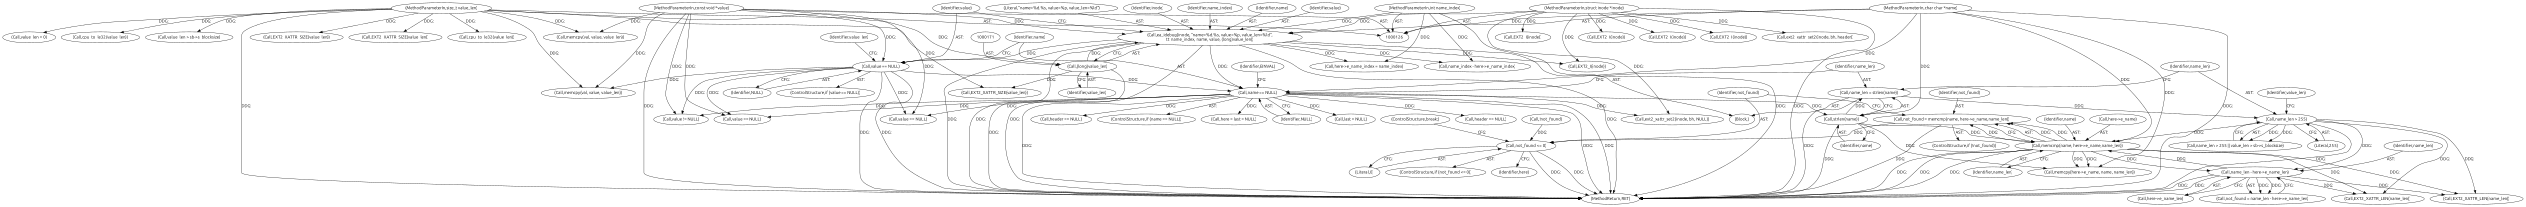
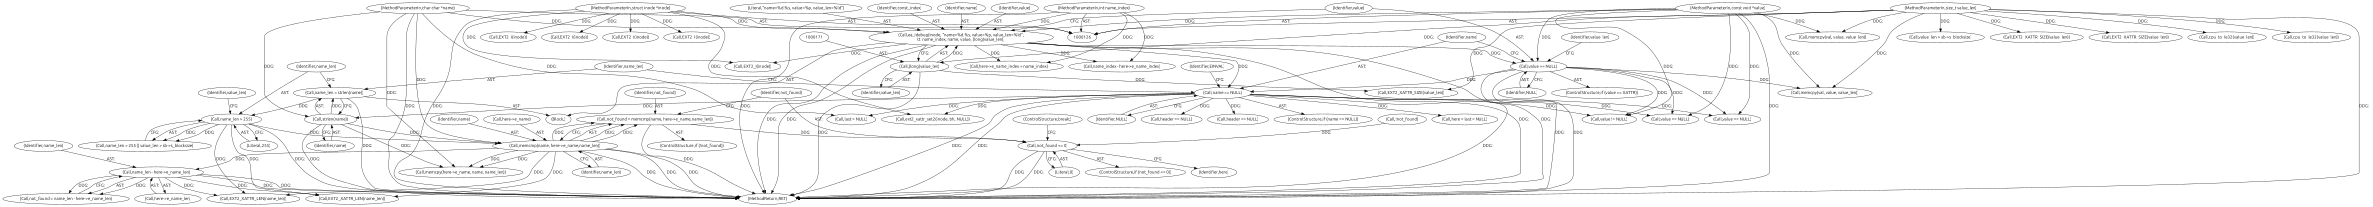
node "(Identifier,inode)": removed
node "(Identifier,name_index)": label "(Identifier,name_index)" -> "(Identifier,const_index)"
node "(Call,value_len = 0)": removed
node "(Call,ext2_xattr_set2(inode, bh, header))": removed
edge "(MethodParameterIn,char char *name)" -> "(Call,name == NULL)": now "(MethodParameterIn,char char *name)" -> "(Call,last = NULL)"
node "(ControlStructure,if (value == NULL))": label "(ControlStructure,if (value == NULL))" -> "(ControlStructure,if (value == XATTR))"
edge "(Call,name_len > 255)" -> "(Call,name_len - here->e_name_len)": removed, label "DDG:"
edge "(Call,name_len - here->e_name_len)" -> "(Call,memcmp(name, here->e_name,name_len))": removed, label "DDG:"
edge "(Call,name_len - here->e_name_len)" -> "(Call,here->e_name_len)": label "CFG: " -> "AST: "
